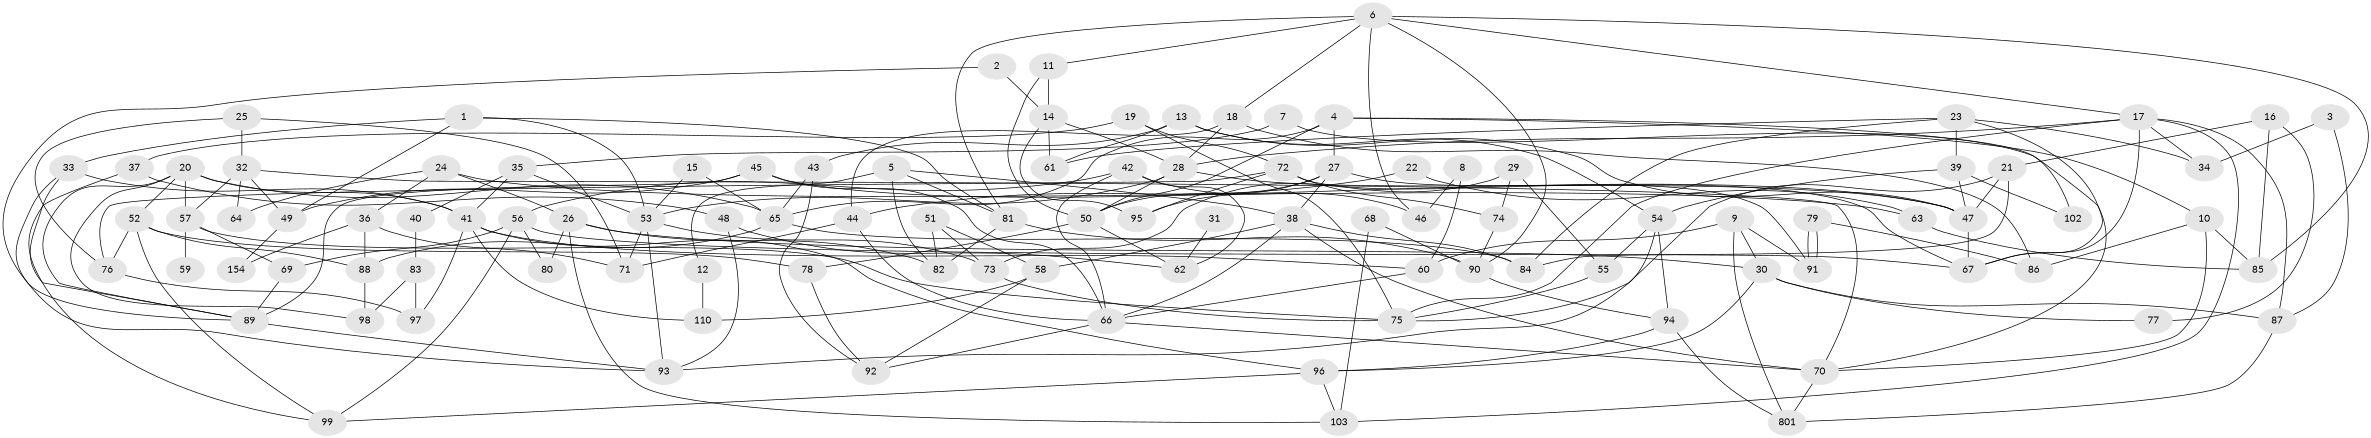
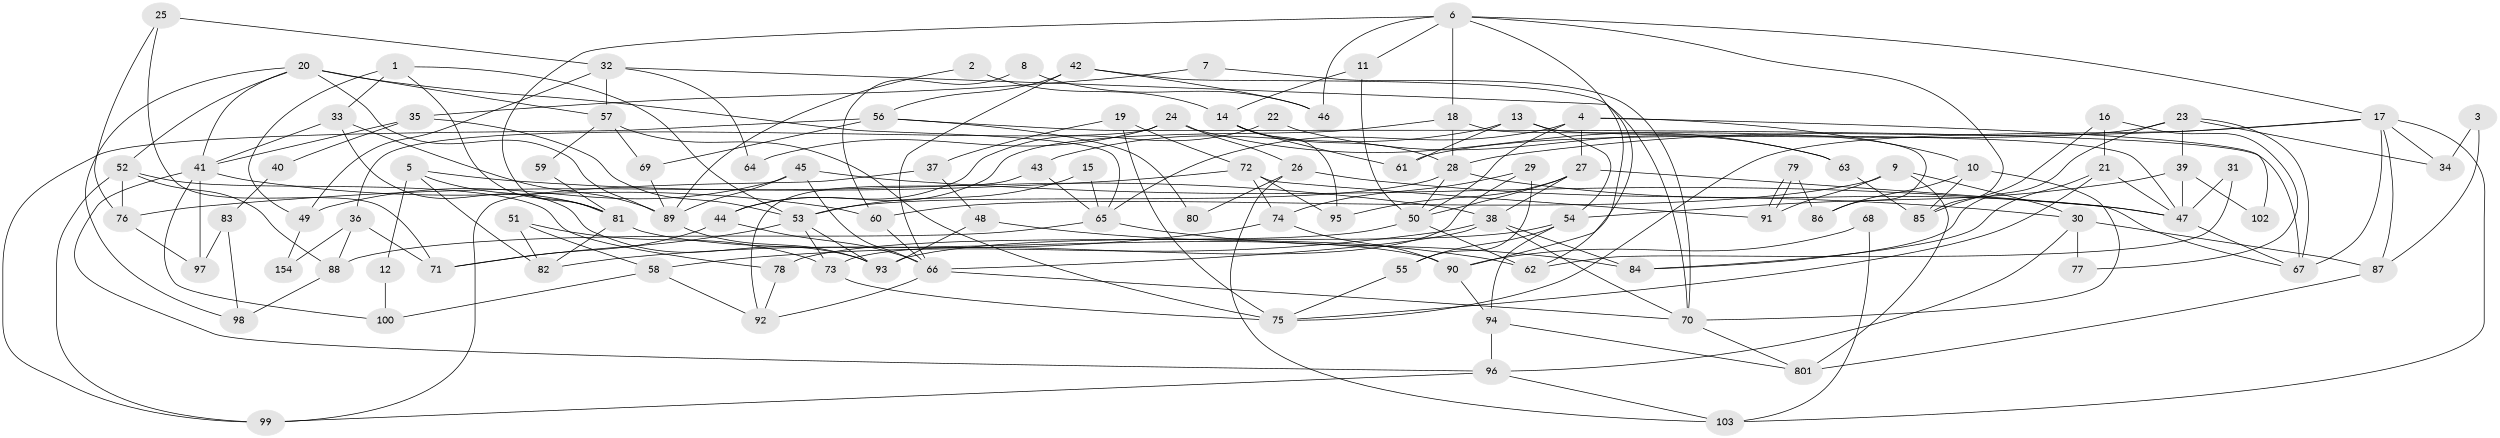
edge "31" -- "47": added
edge "59" -- "81": added
edge "26" -- "82": now "74" -- "82"
node "110": label "110" -> "100"
